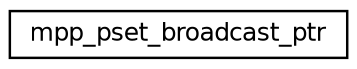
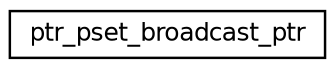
node "mpp_pset_broadcast_ptr": label "mpp_pset_broadcast_ptr" -> "ptr_pset_broadcast_ptr"
